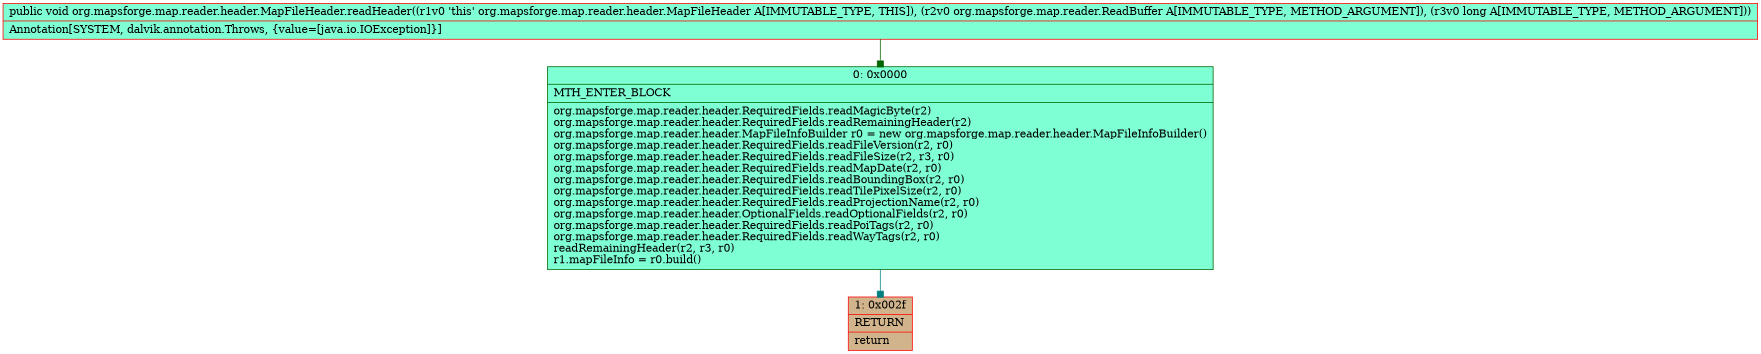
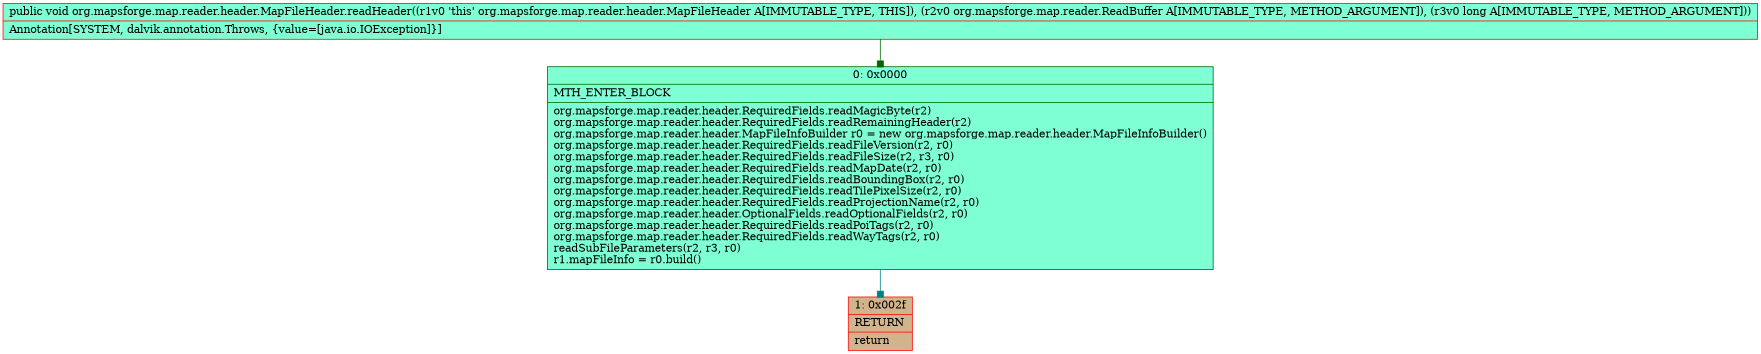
node "0: 0x0000": text "readRemainingHeader(r2, r3, r0)" -> "readSubFileParameters(r2, r3, r0)"
